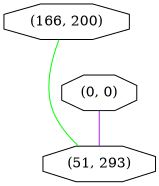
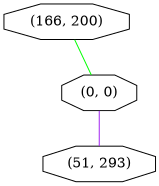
edge "(166, 200)" -- "(51, 293)": now "(166, 200)" -- "(0, 0)"
